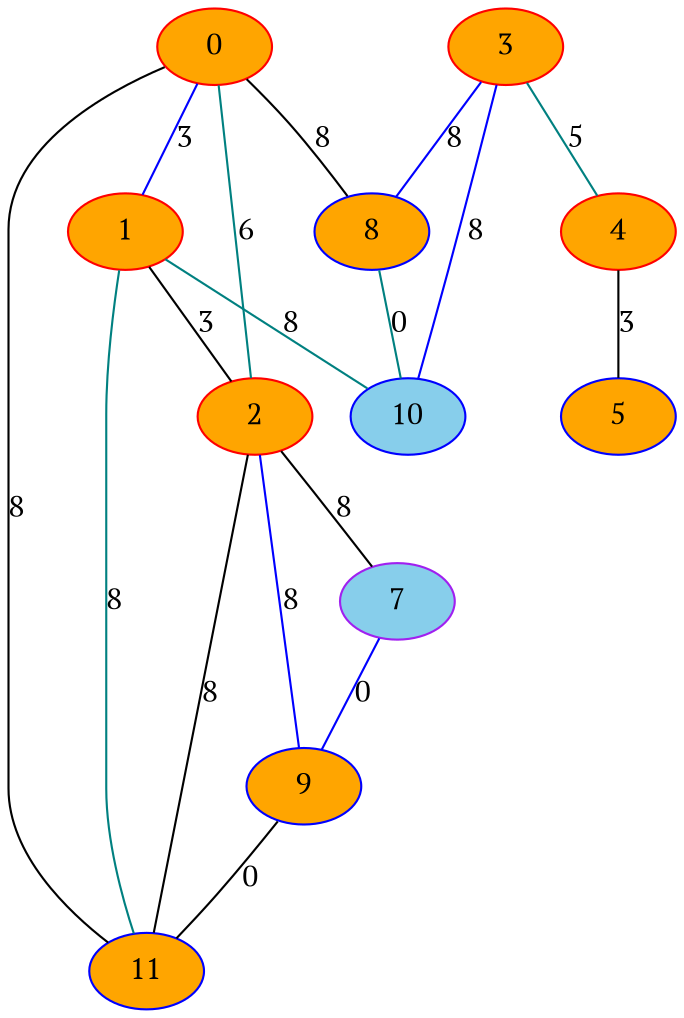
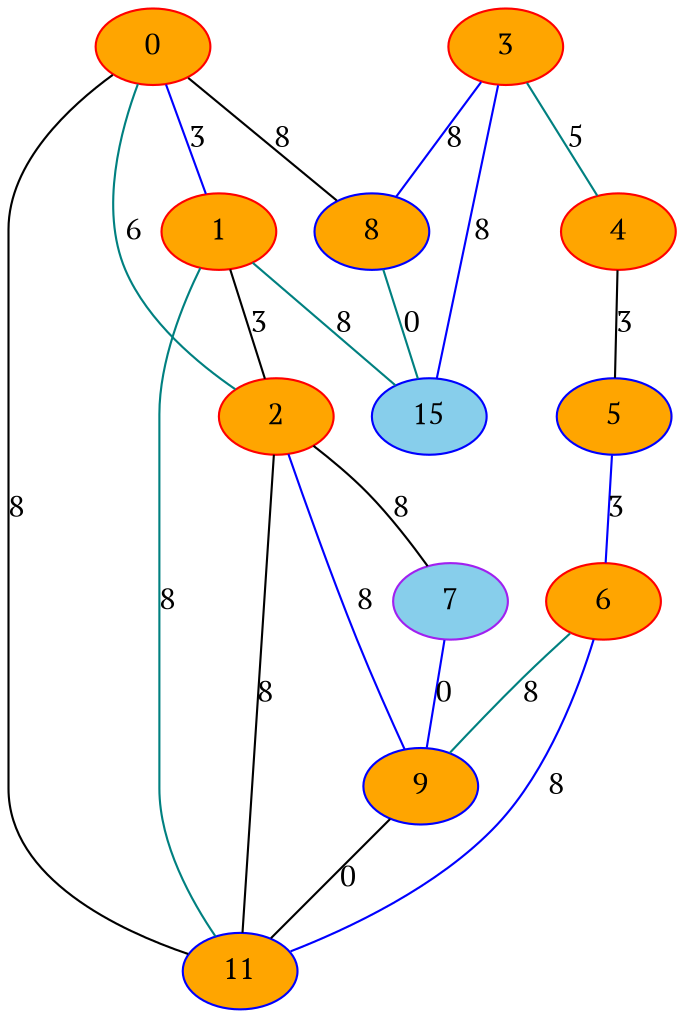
node "10": label "10" -> "15"
node "6": added
